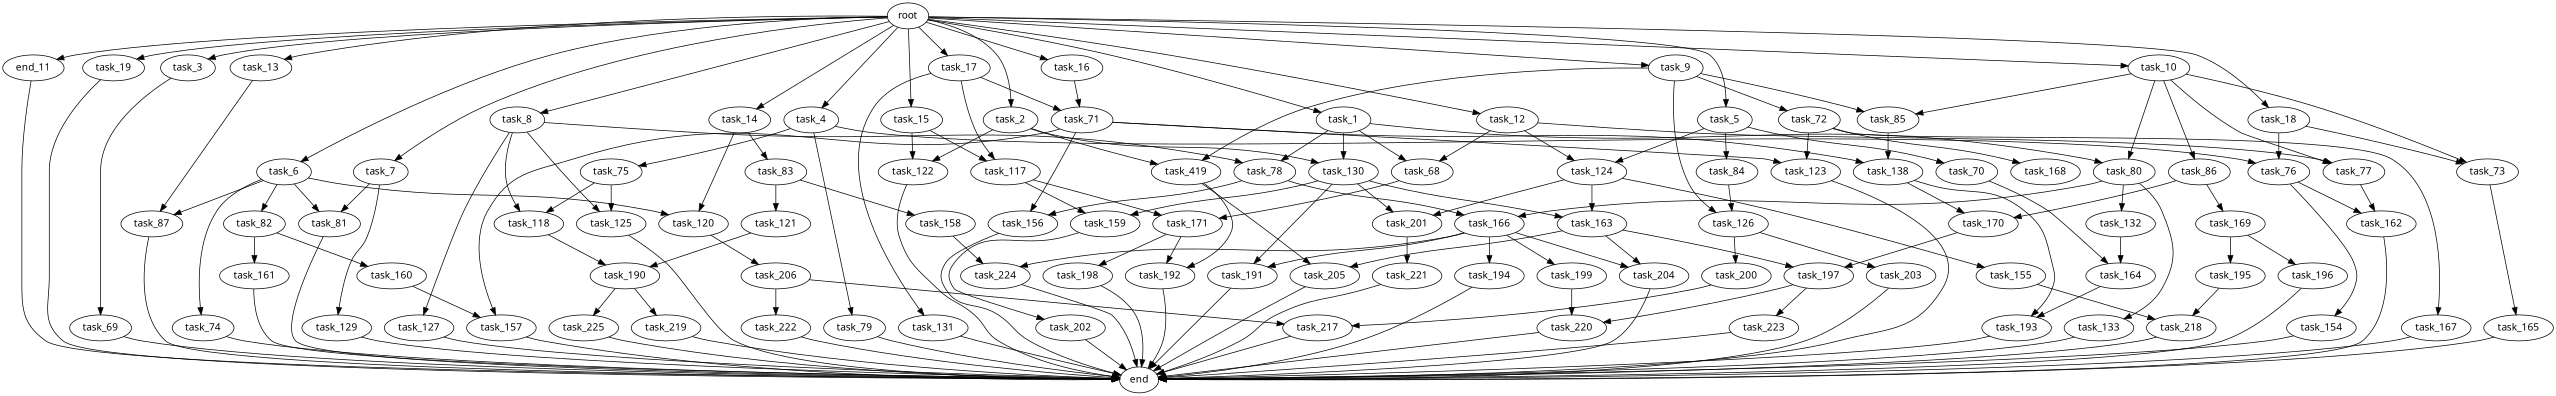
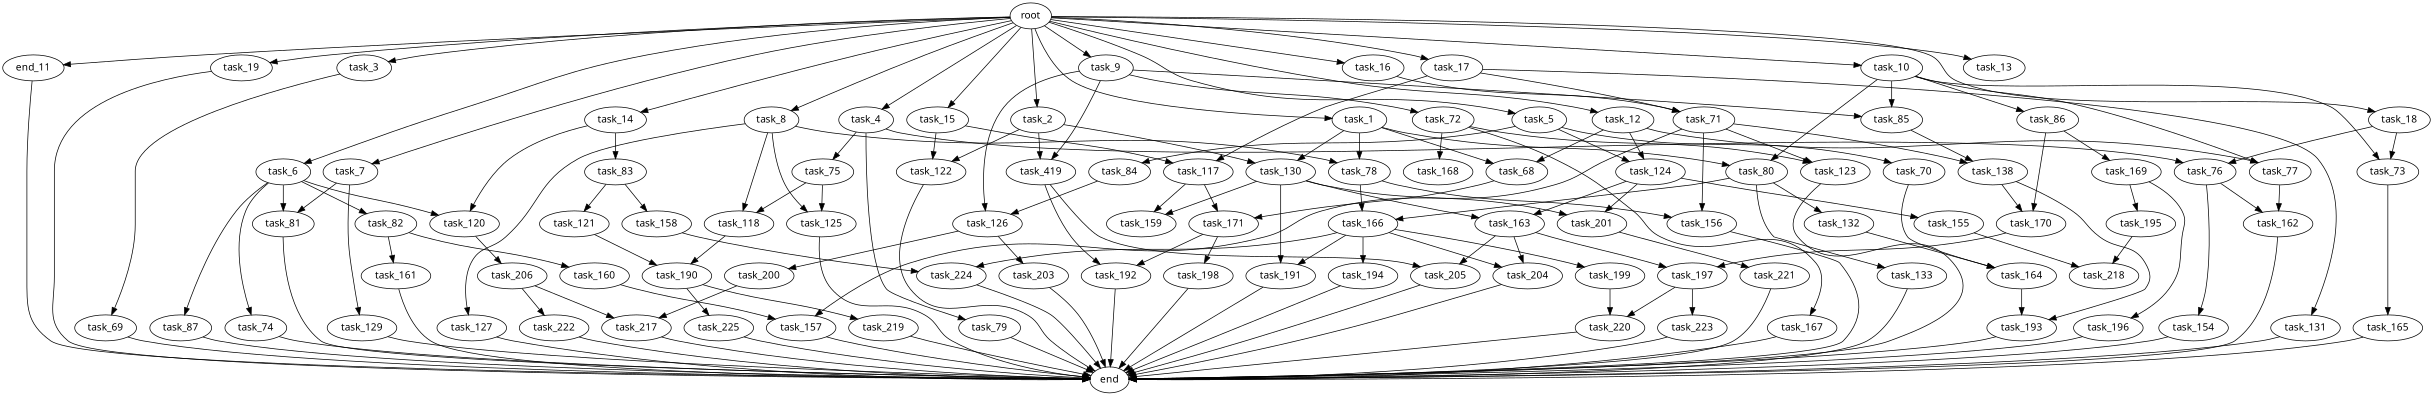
edge "task_13" -> "task_87": removed
node "task_202": removed
edge "task_218" -> "end": removed
